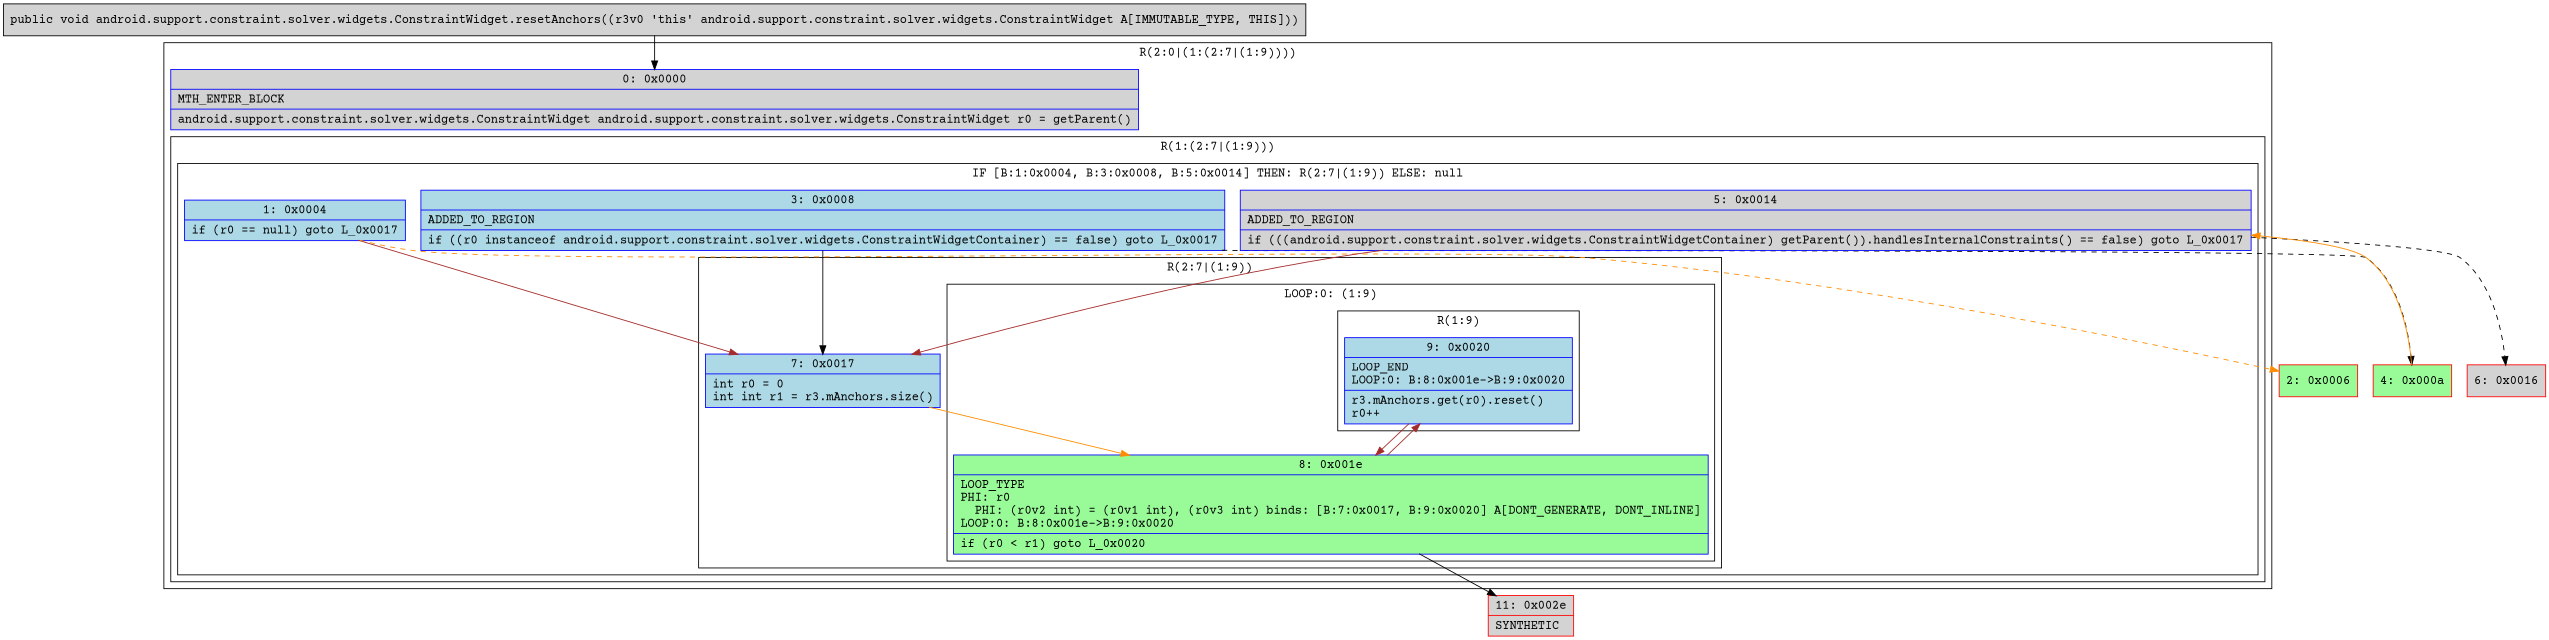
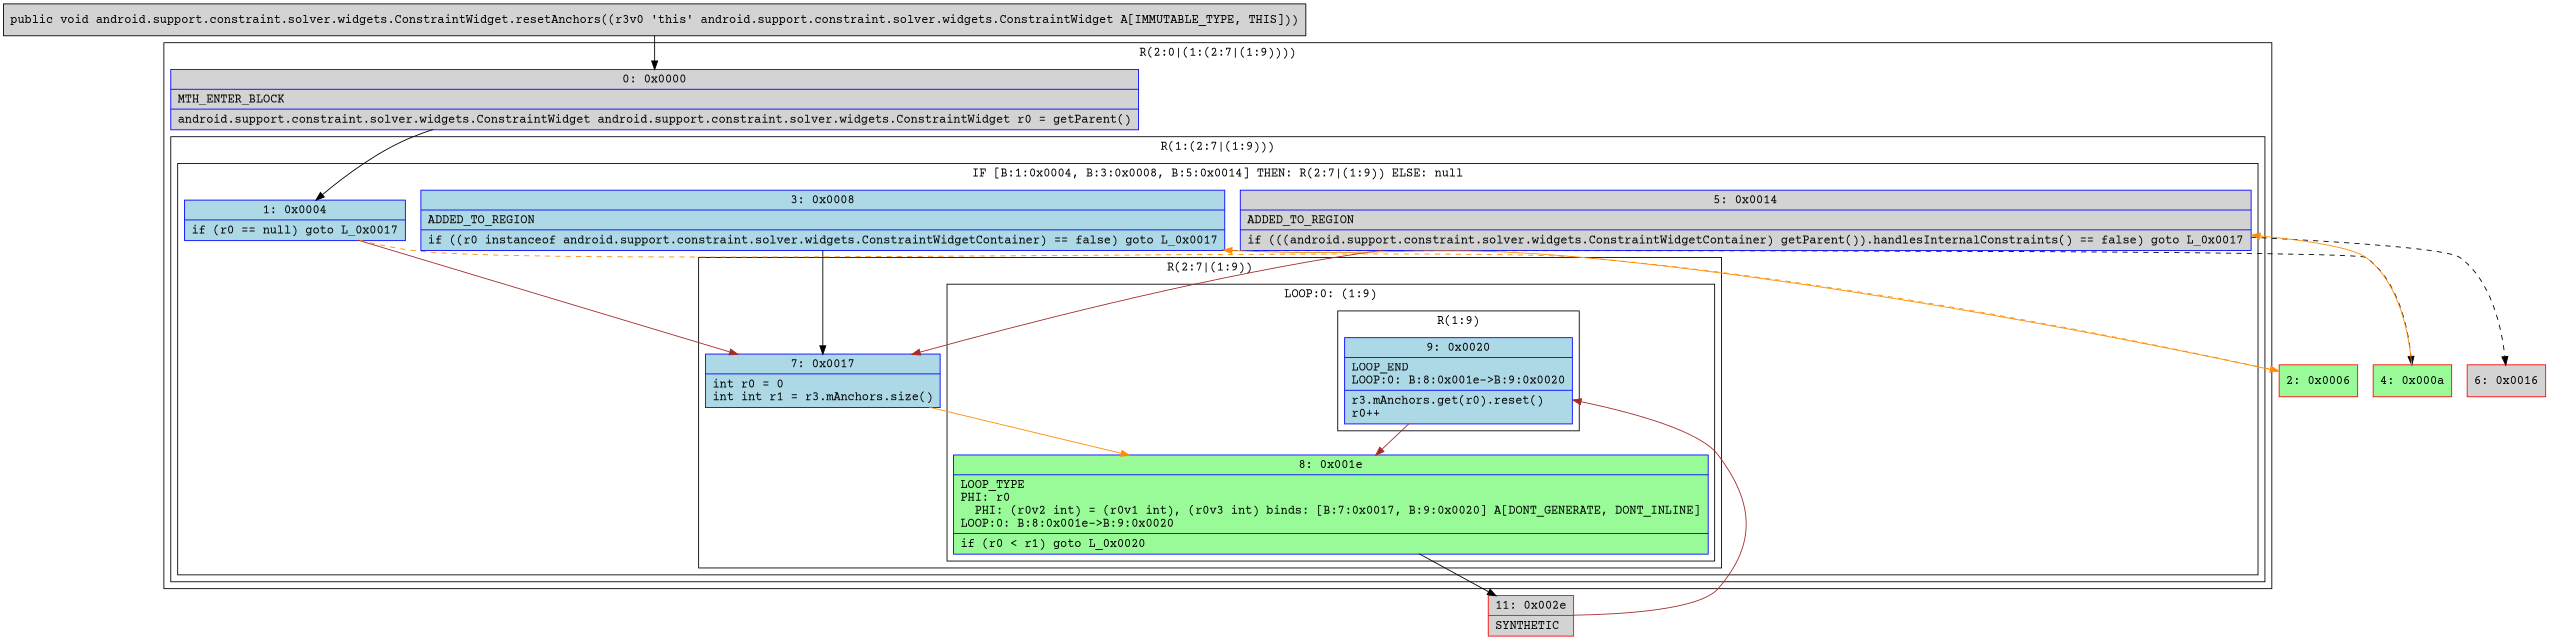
edge "0: 0x0000" -> "1: 0x0004": added
edge "2: 0x0006" -> "3: 0x0008": added
edge "8: 0x001e" -> "9: 0x0020": now "11: 0x002e" -> "9: 0x0020"
